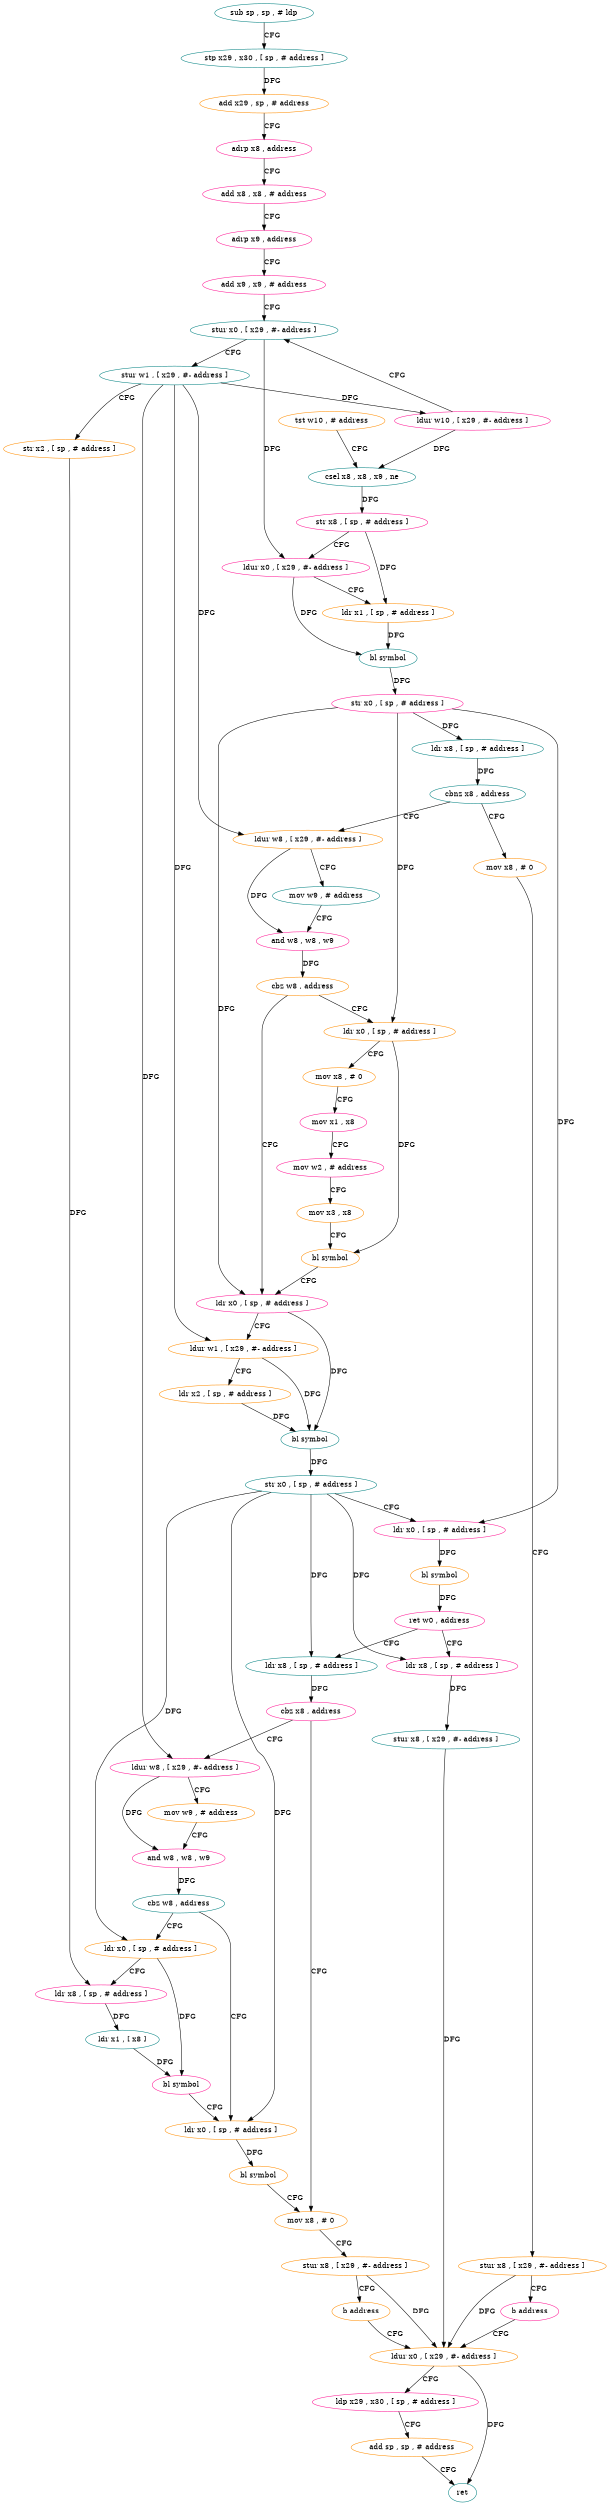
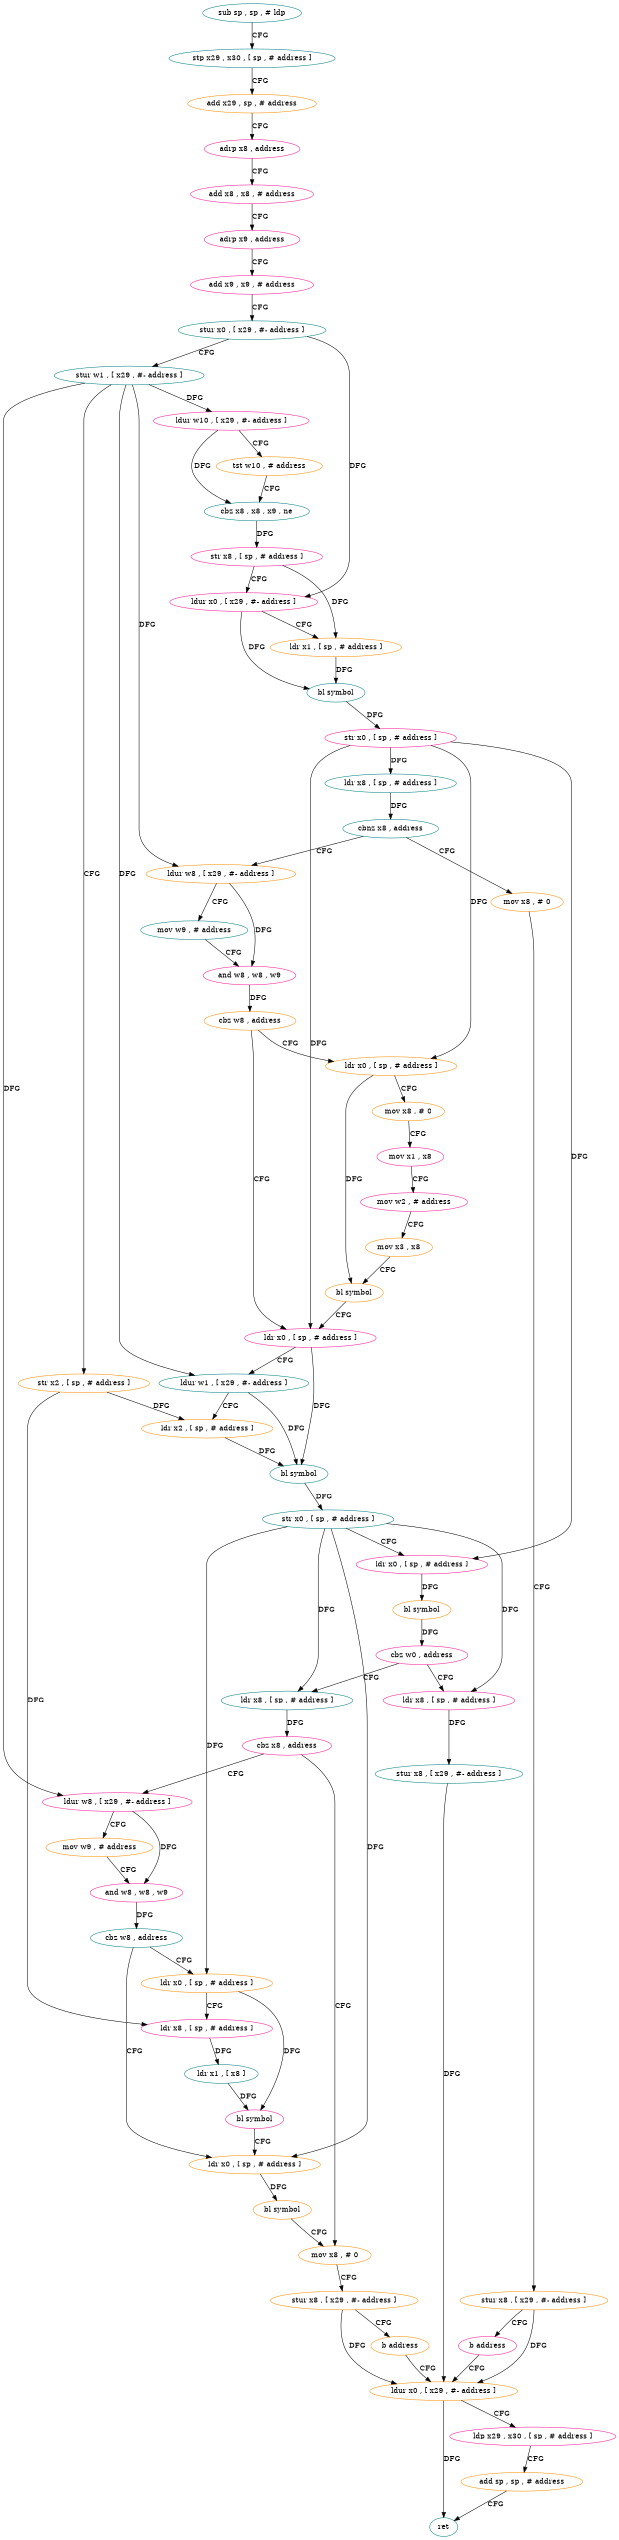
edge "stp x29 , x30 , [ sp , # address ]" -> "add x29 , sp , # address": label "DFG" -> "CFG"
edge "ldur w10 , [ x29 , #- address ]" -> "stur x0 , [ x29 , #- address ]": now "ldur w10 , [ x29 , #- address ]" -> "tst w10 , # address"
node "csel x8 , x8 , x9 , ne": label "csel x8 , x8 , x9 , ne" -> "cbz x8 , x8 , x9 , ne"
node "ldur w1 , [ x29 , #- address ]": color darkorange -> teal
edge "str x2 , [ sp , # address ]" -> "ldr x2 , [ sp , # address ]": added, label "DFG"
node "ret w0 , address": label "ret w0 , address" -> "cbz w0 , address"
